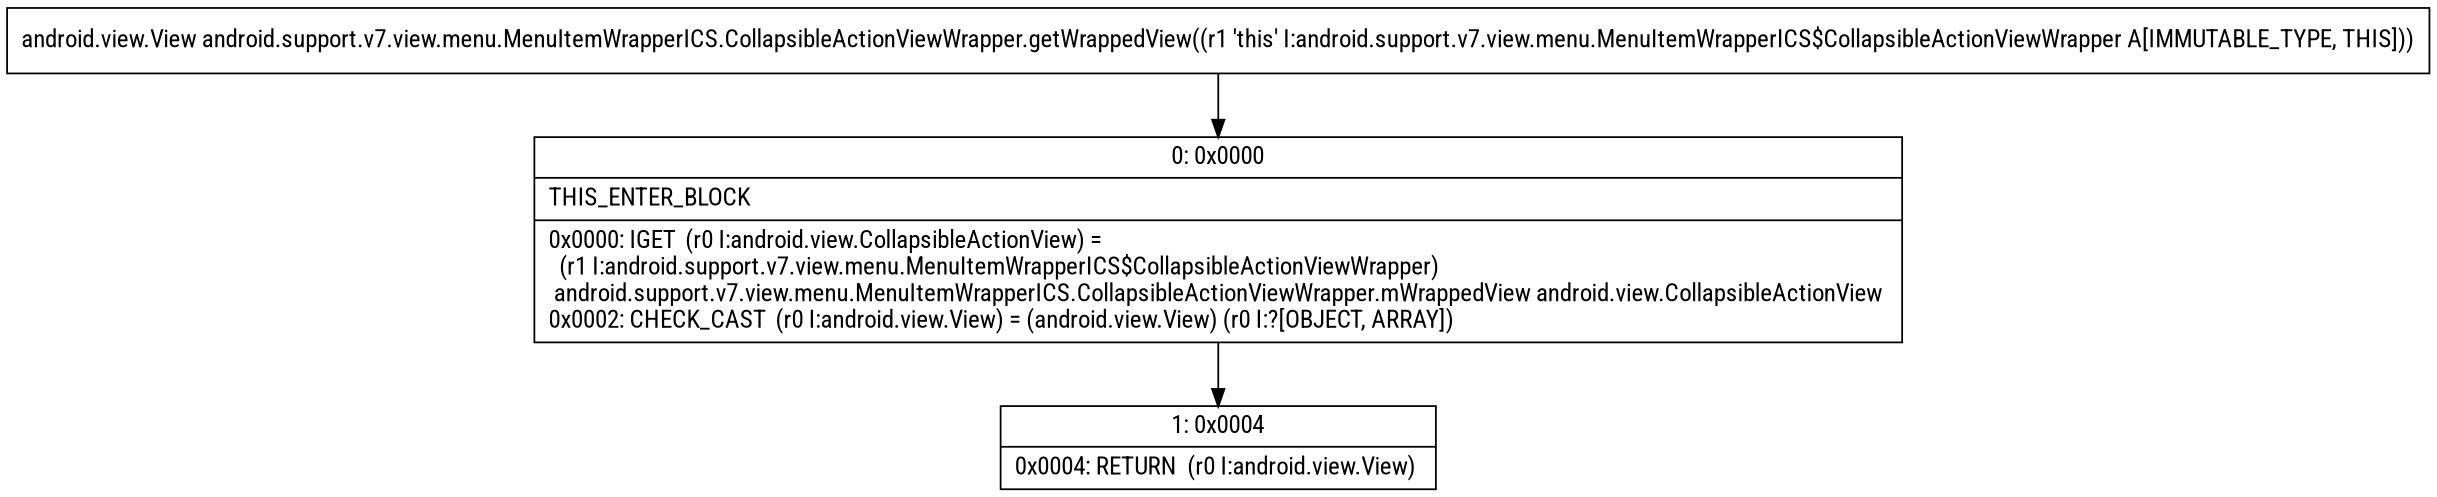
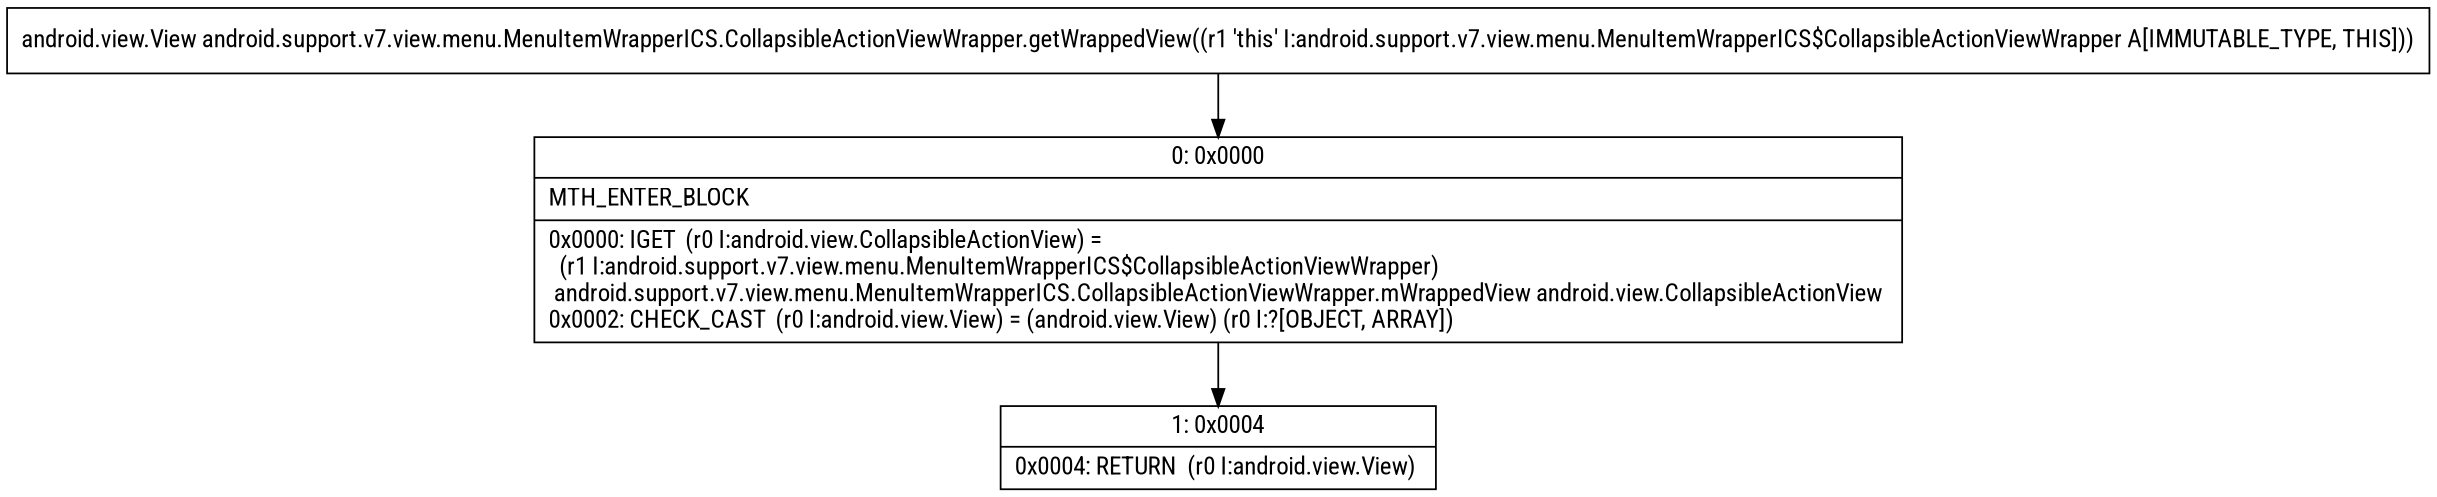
node "0: 0x0000": text "THIS_ENTER_BLOCK" -> "MTH_ENTER_BLOCK"
